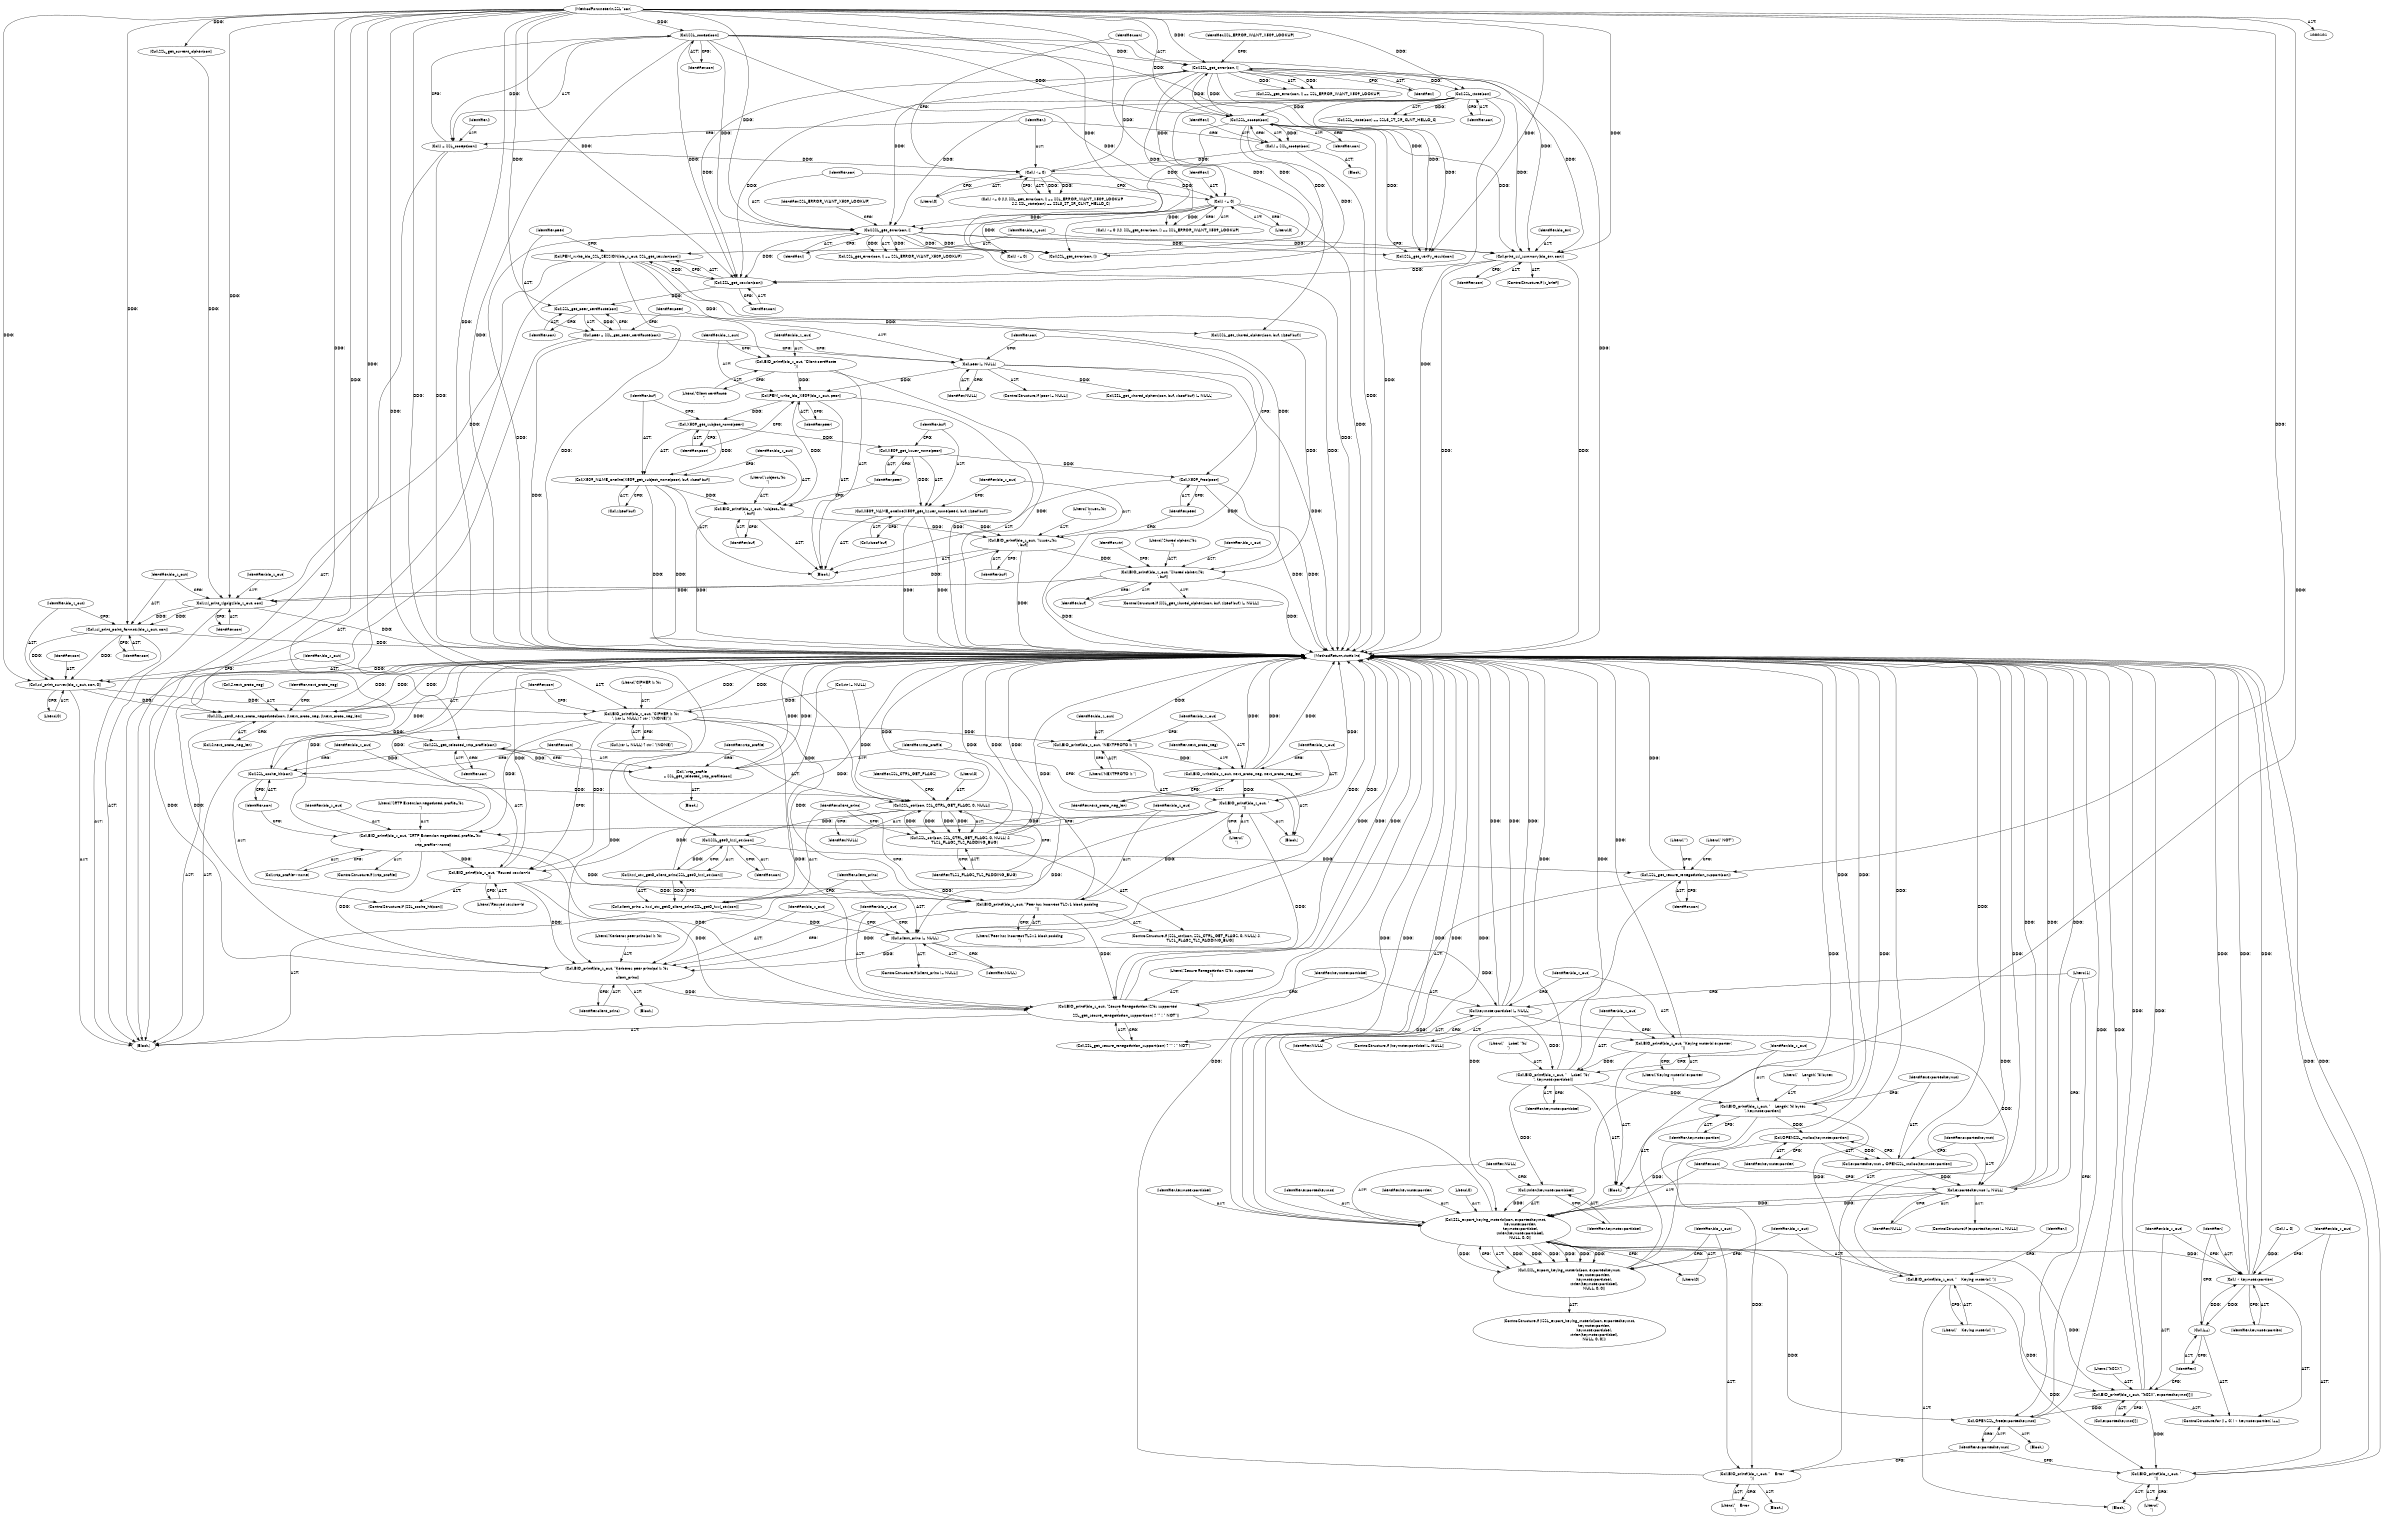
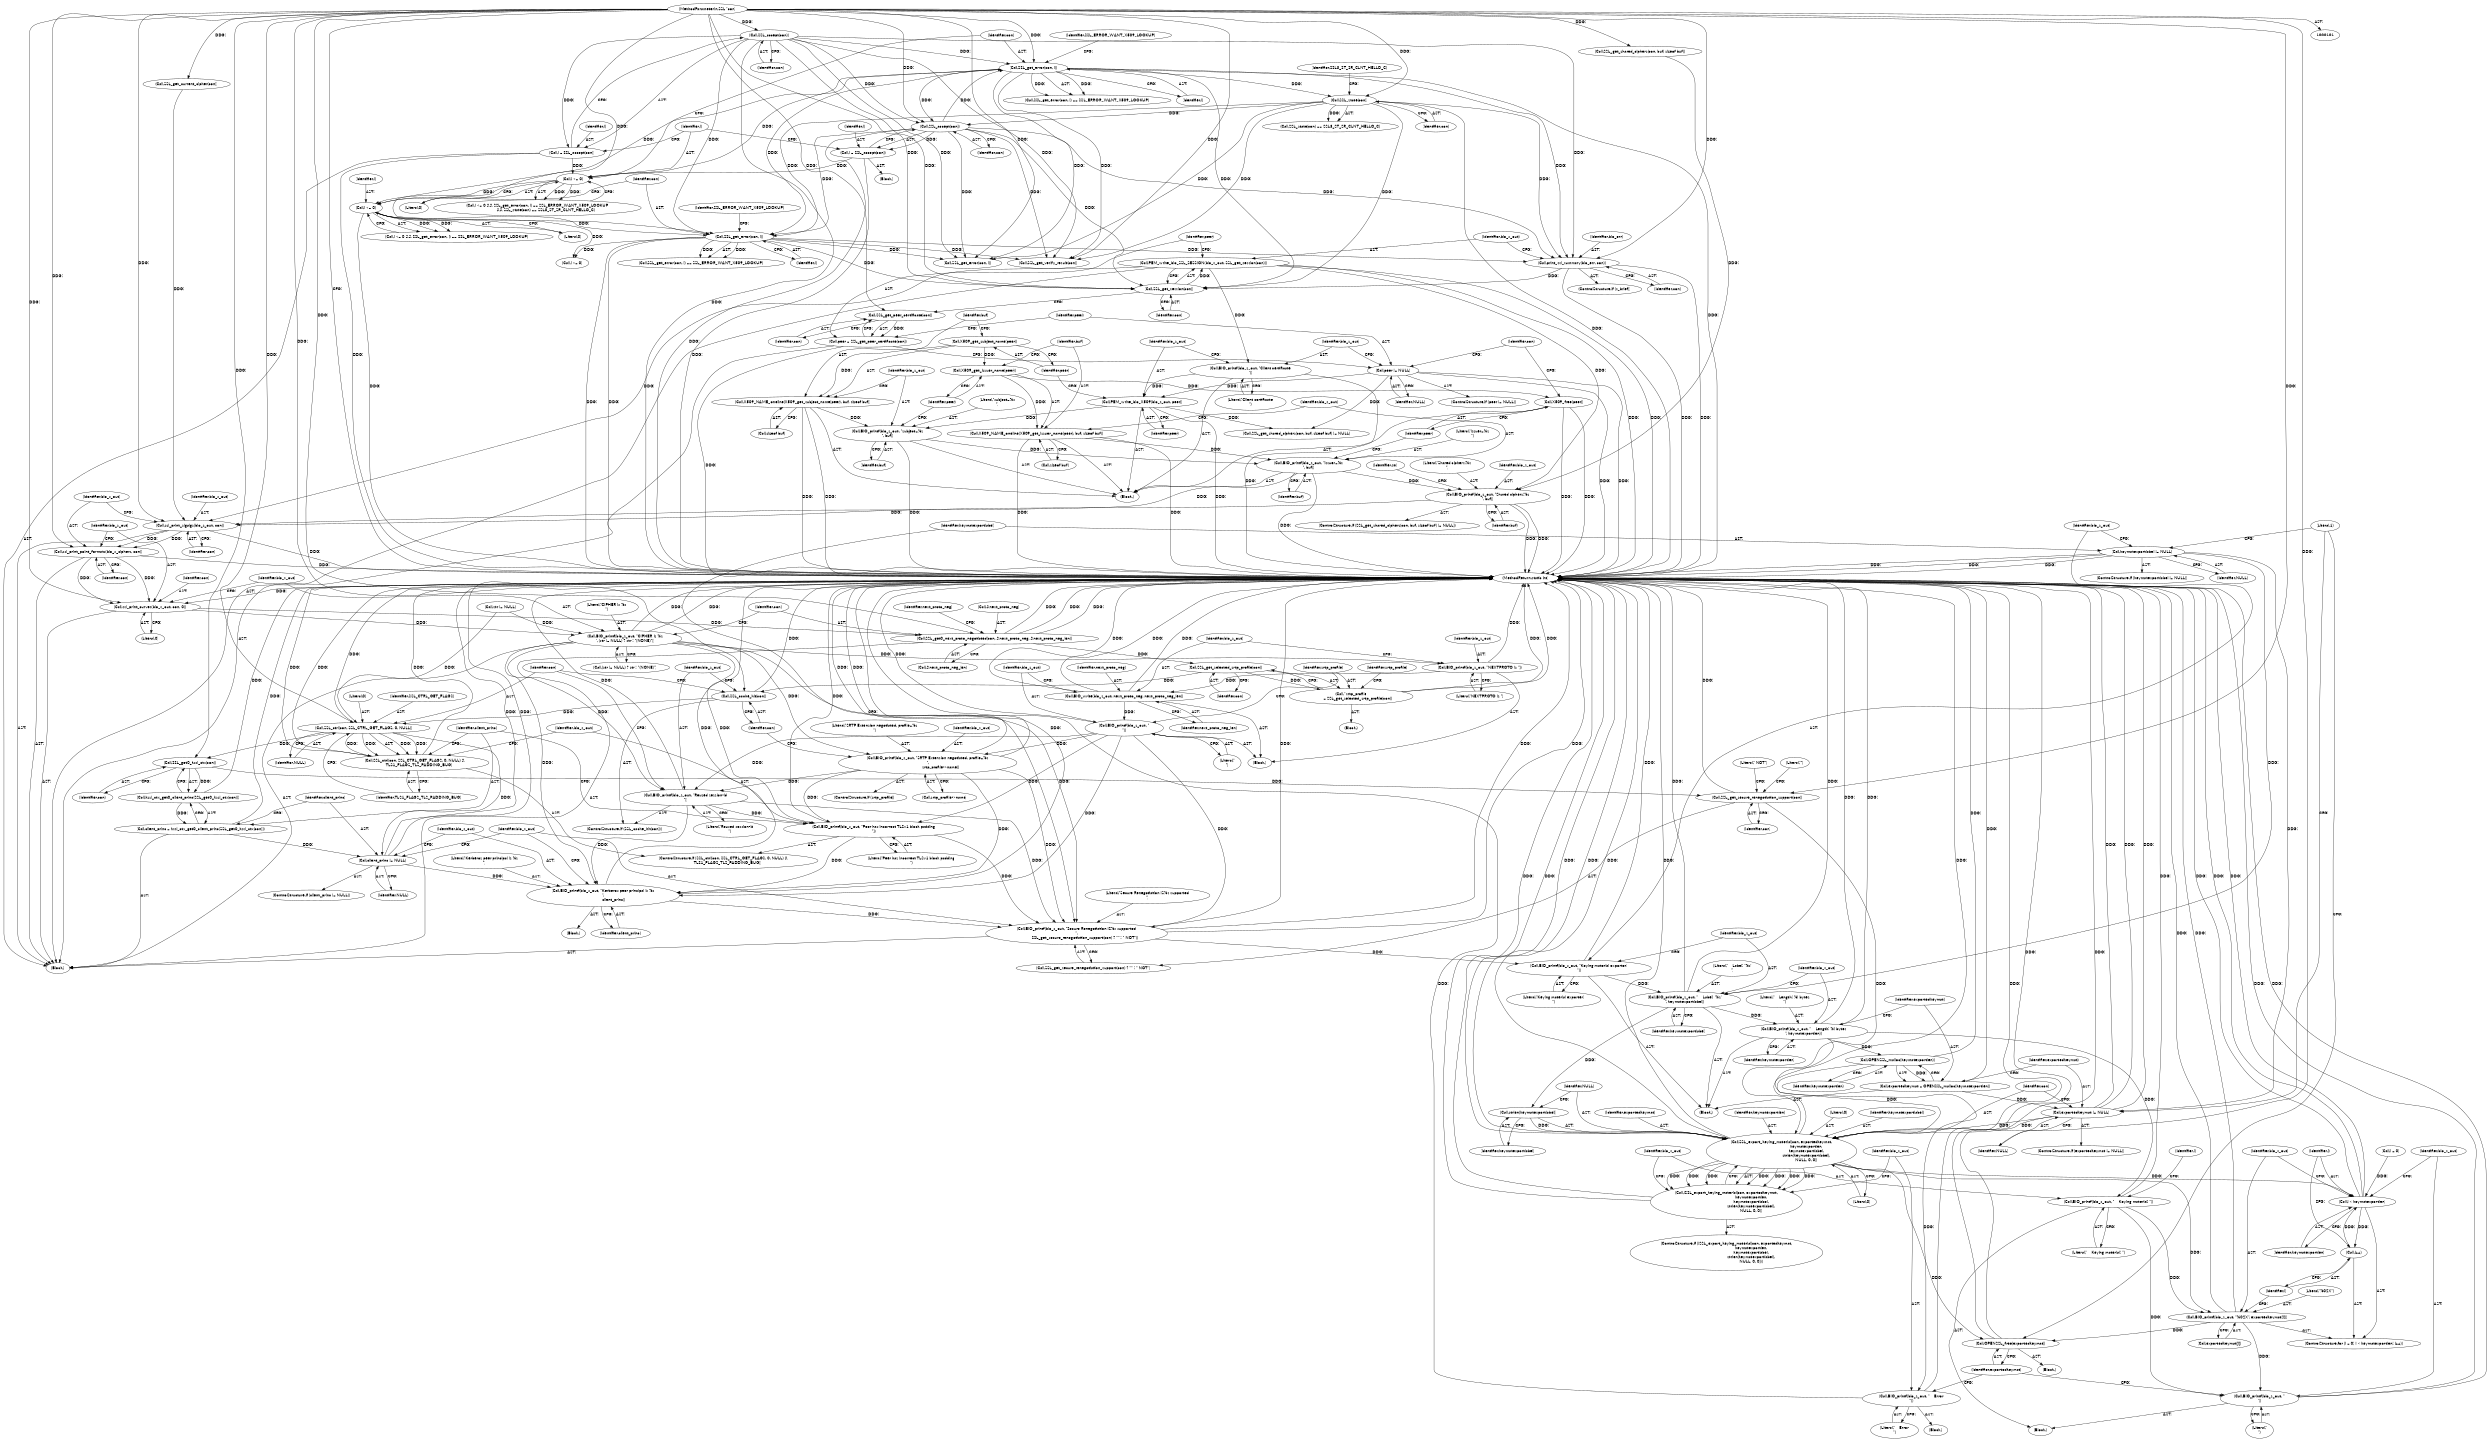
node "(Identifier,SSL3_ST_SR_CLNT_HELLO_C)": added
edge "(Call,SSL_get_session(con))" -> "(Call,SSL_get_peer_certificate(con))": label "DDG: " -> "CFG: "
edge "(MethodParameterIn,SSL *con)" -> "(Call,SSL_get_selected_srtp_profile(con))": removed, label "DDG:"
edge "(MethodParameterIn,SSL *con)" -> "(MethodReturn,static int)": label "DDG: " -> "CFG: "
edge "(Call,SSL_get_peer_certificate(con))" -> "(Call,SSL_get_shared_ciphers(con, buf, sizeof buf))": removed, label "DDG:"
edge "(Call,PEM_write_bio_X509(bio_s_out, peer))" -> "(Call,X509_get_subject_name(peer))": now "(Call,PEM_write_bio_X509(bio_s_out, peer))" -> "(Call,SSL_get_shared_ciphers(con, buf, sizeof buf) != NULL)"
node "(Call,ssl_print_point_formats(bio_s_out, con))": label "(Call,ssl_print_point_formats(bio_s_out, con))" -> "(Call,ssl_print_point_formats(bio_s_ciphers, con))"
edge "(Identifier,SSL_CTRL_GET_FLAGS)" -> "(Call,SSL_ctrl(con, SSL_CTRL_GET_FLAGS, 0, NULL))": label "CFG: " -> "AST: "
edge "(Call,client_princ != NULL)" -> "(Call,keymatexportlabel != NULL)": removed, label "DDG:"
